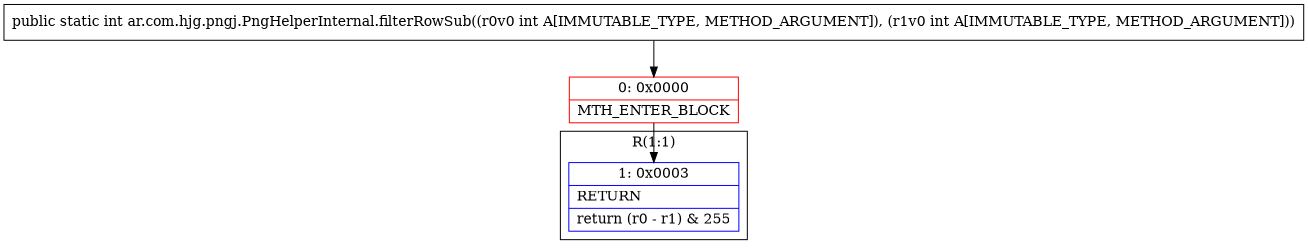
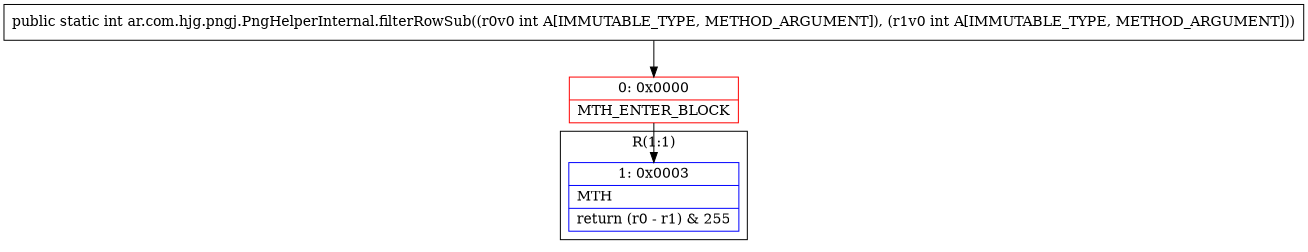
node "1: 0x0003": text "RETURN" -> "MTH"
